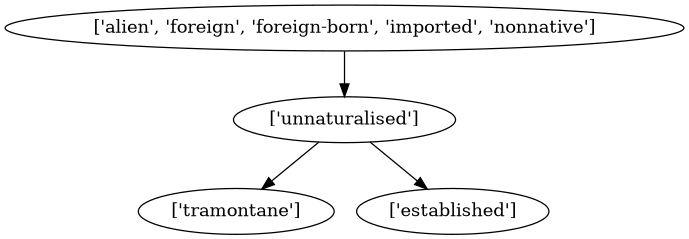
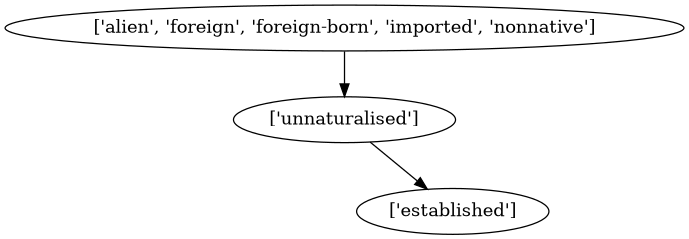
node "['tramontane']": removed
